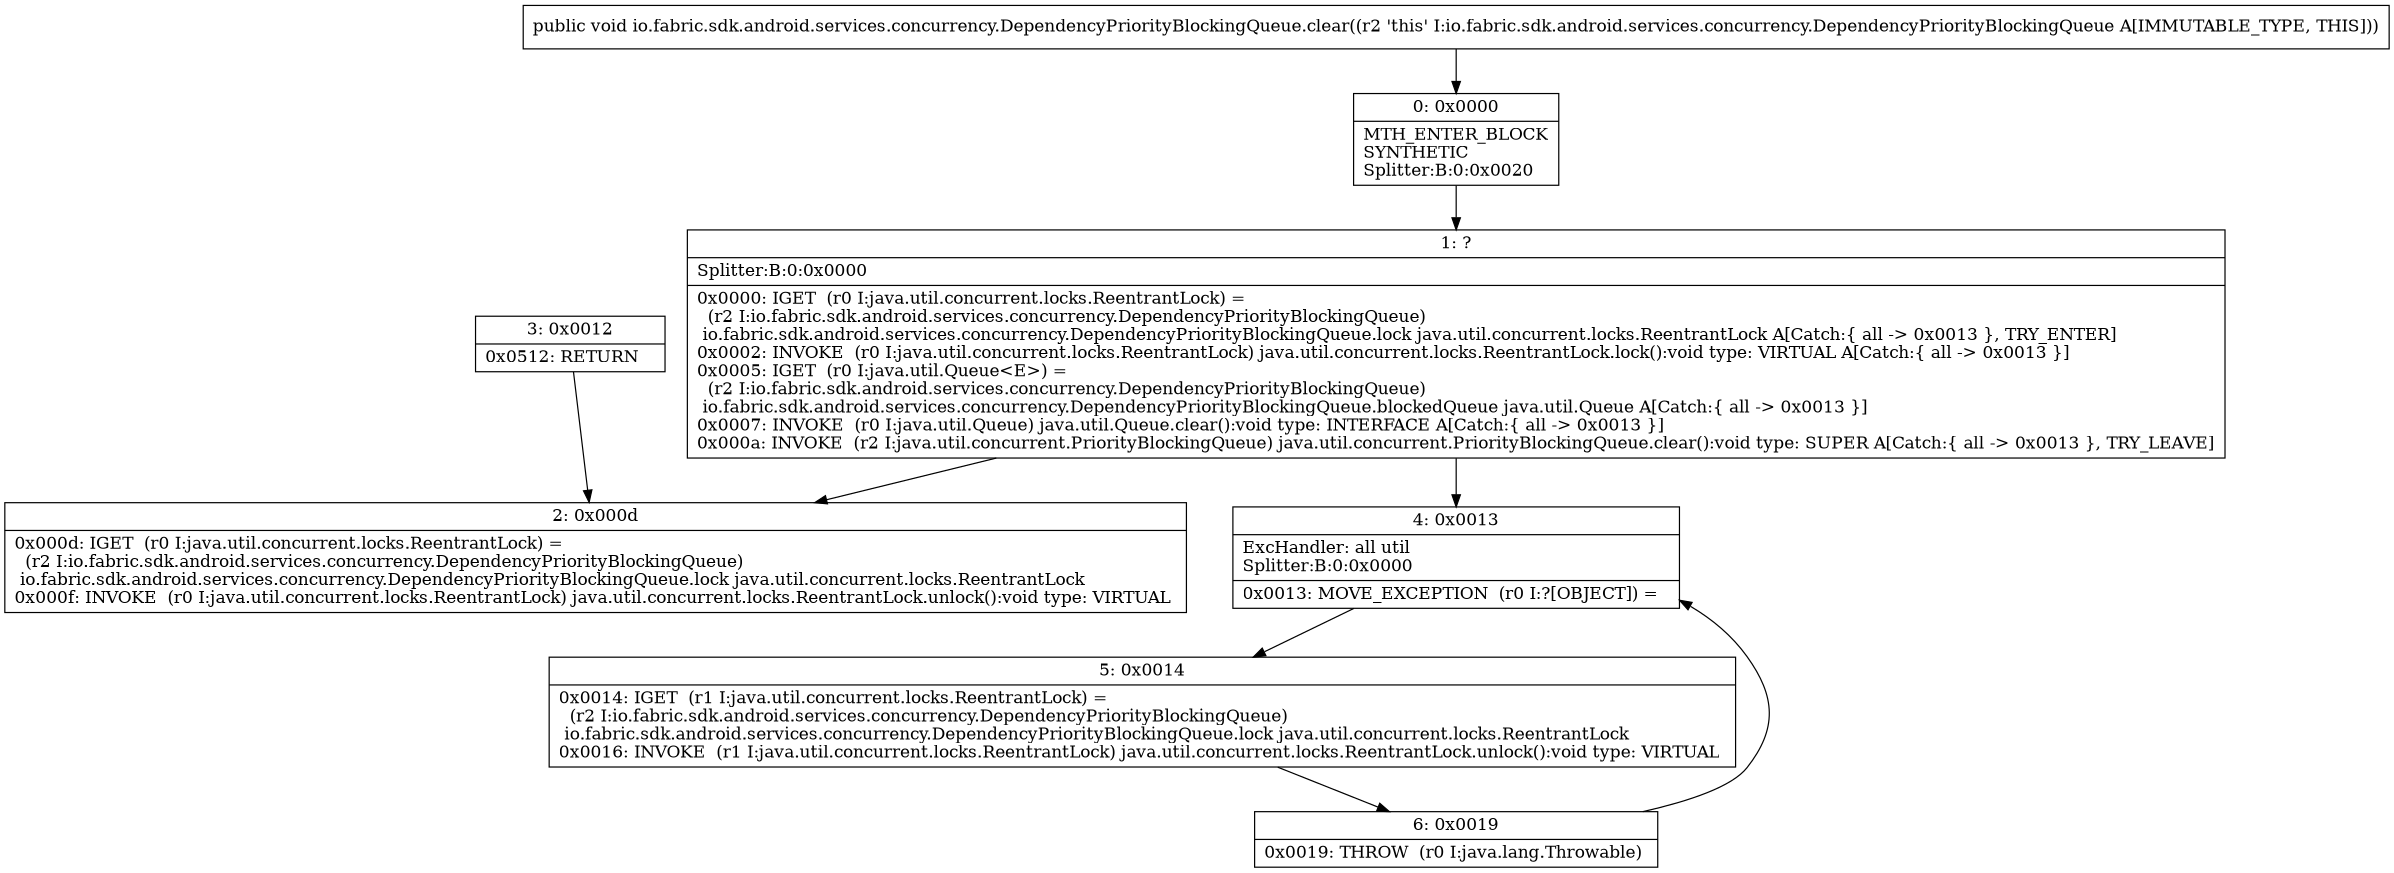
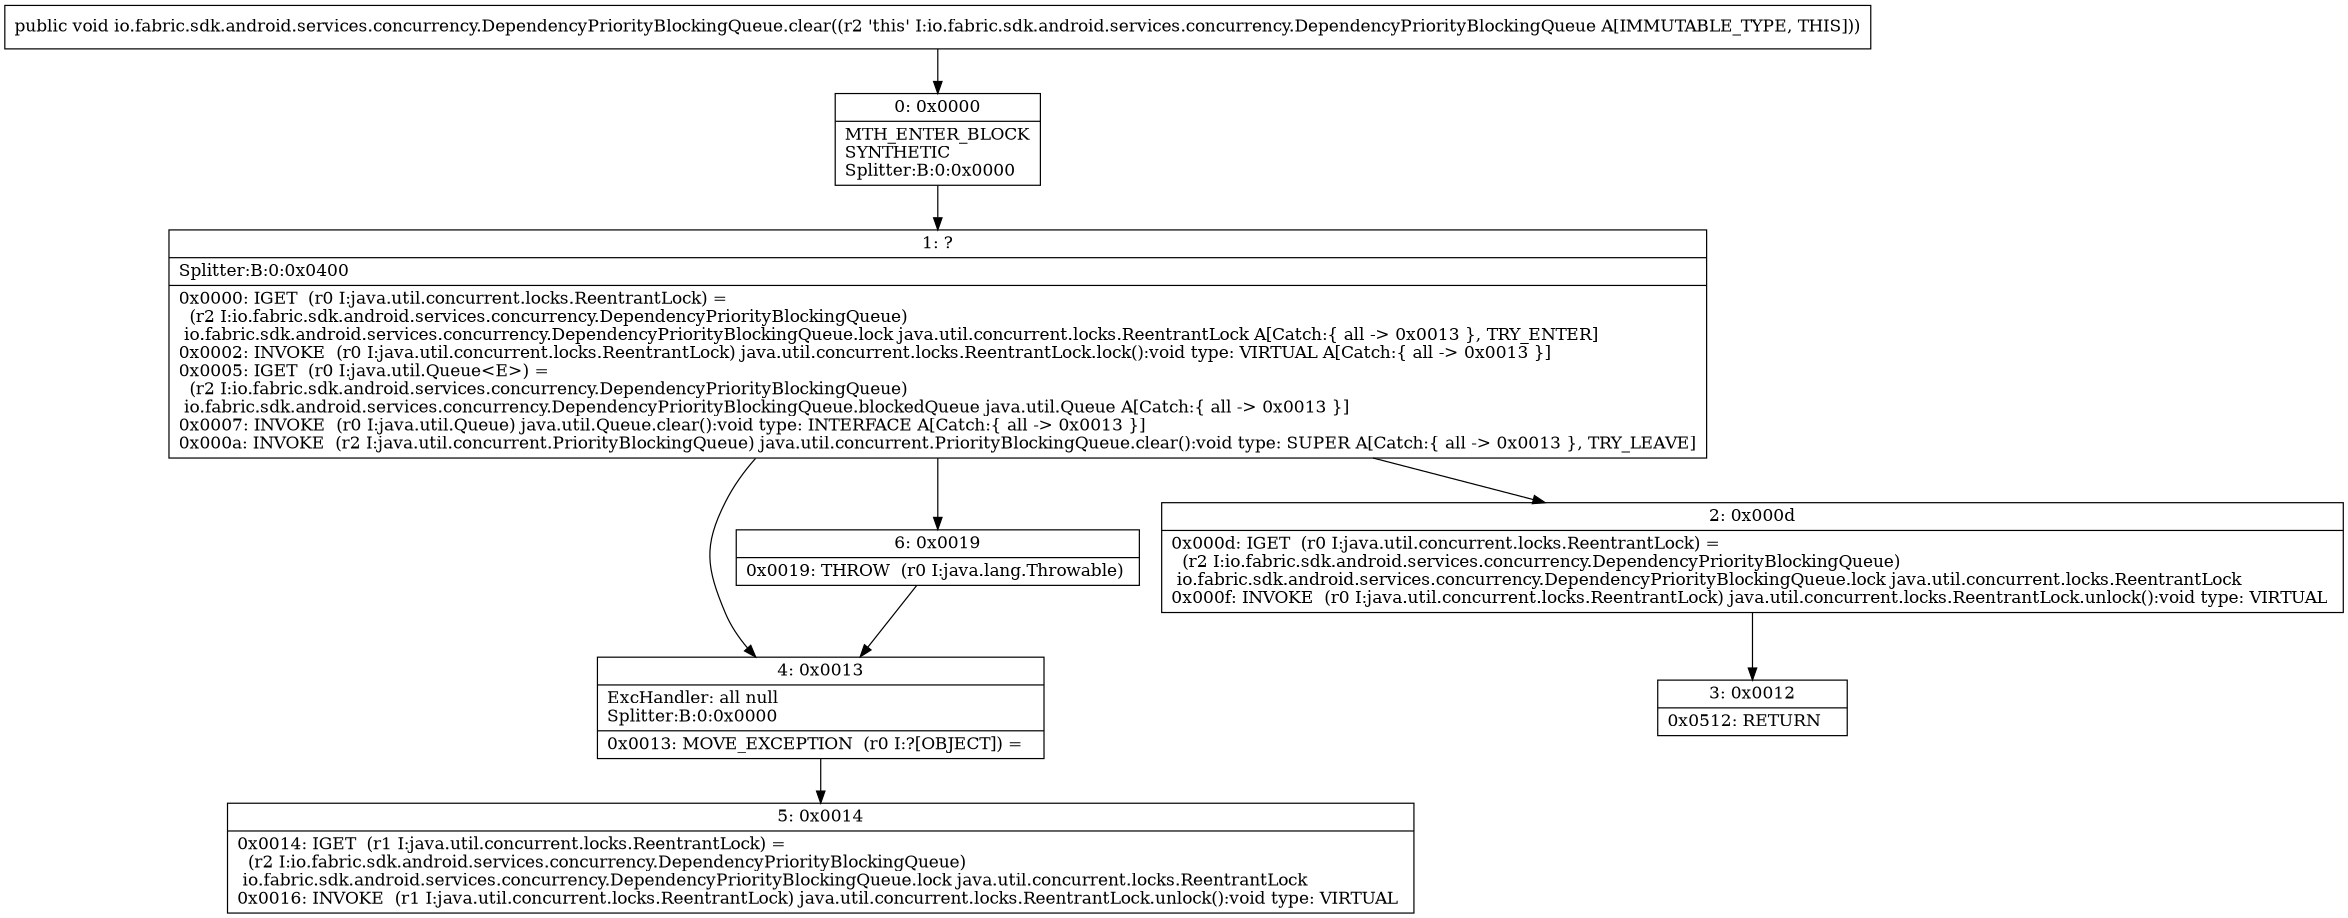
node "0: 0x0000": text "Splitter:B:0:0x0020" -> "Splitter:B:0:0x0000"
node "1: ?": text "Splitter:B:0:0x0000" -> "Splitter:B:0:0x0400"
edge "3: 0x0012" -> "2: 0x000d": reversed
node "4: 0x0013": text "ExcHandler: all util" -> "ExcHandler: all null"
edge "5: 0x0014" -> "6: 0x0019": now "1: ?" -> "6: 0x0019"
